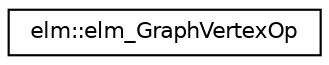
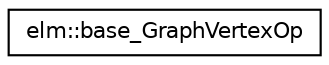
node "elm::elm_GraphVertexOp": label "elm::elm_GraphVertexOp" -> "elm::base_GraphVertexOp"
